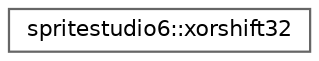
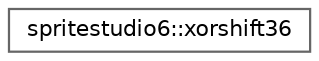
node "spritestudio6::xorshift32": label "spritestudio6::xorshift32" -> "spritestudio6::xorshift36"
